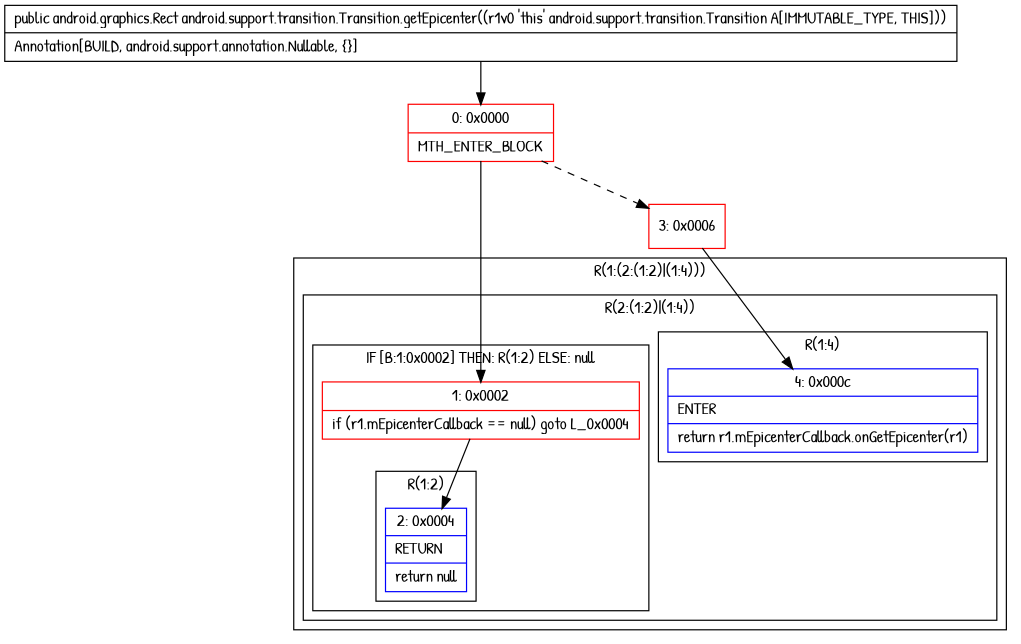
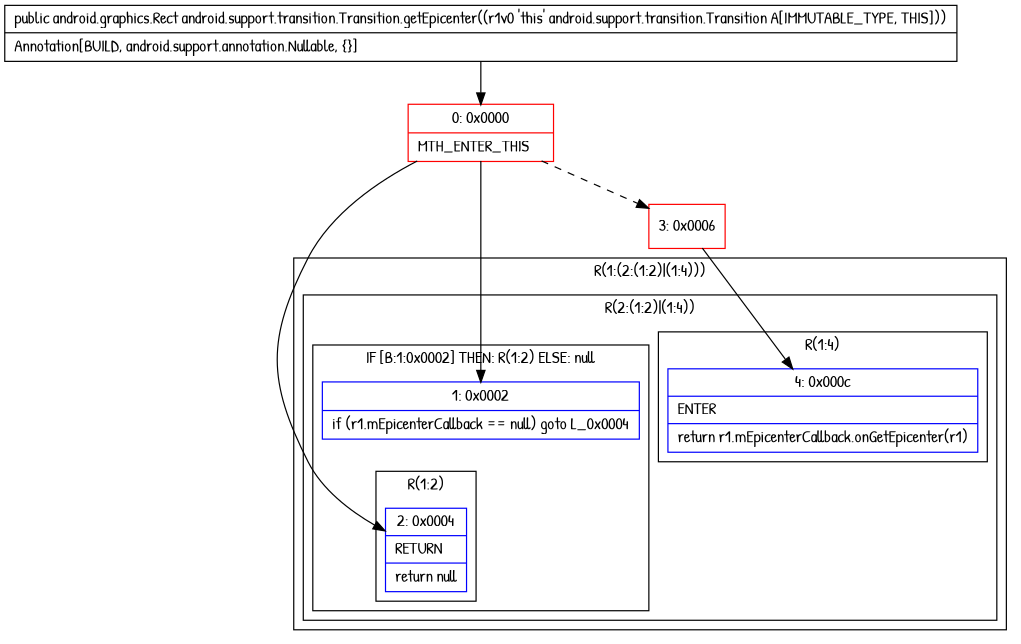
node "0: 0x0000": text "MTH_ENTER_BLOCK" -> "MTH_ENTER_THIS"
node "1: 0x0002": color red -> blue
edge "1: 0x0002" -> "2: 0x0004": now "0: 0x0000" -> "2: 0x0004"
